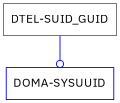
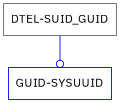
node "DOMA-SYSUUID": label "DOMA-SYSUUID" -> "GUID-SYSUUID"
